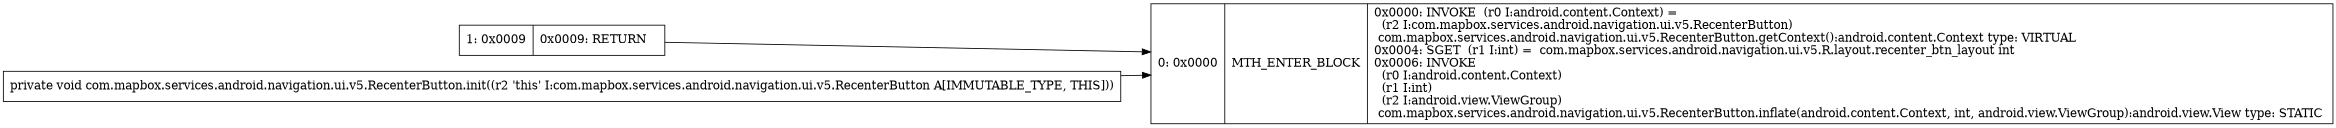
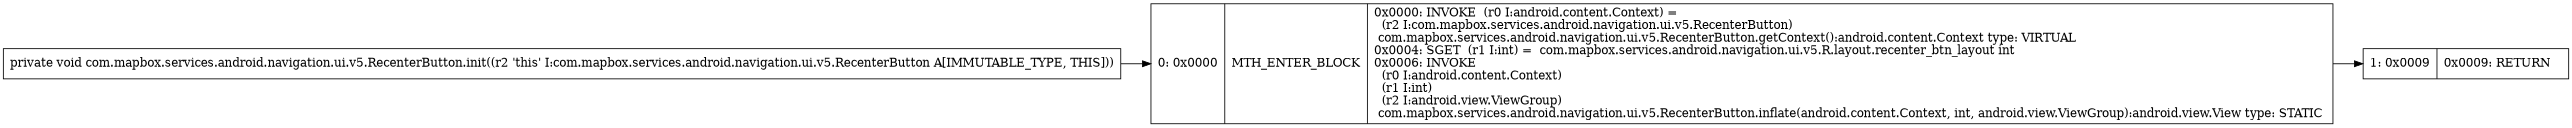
edge "1: 0x0009" -> "0: 0x0000": reversed
